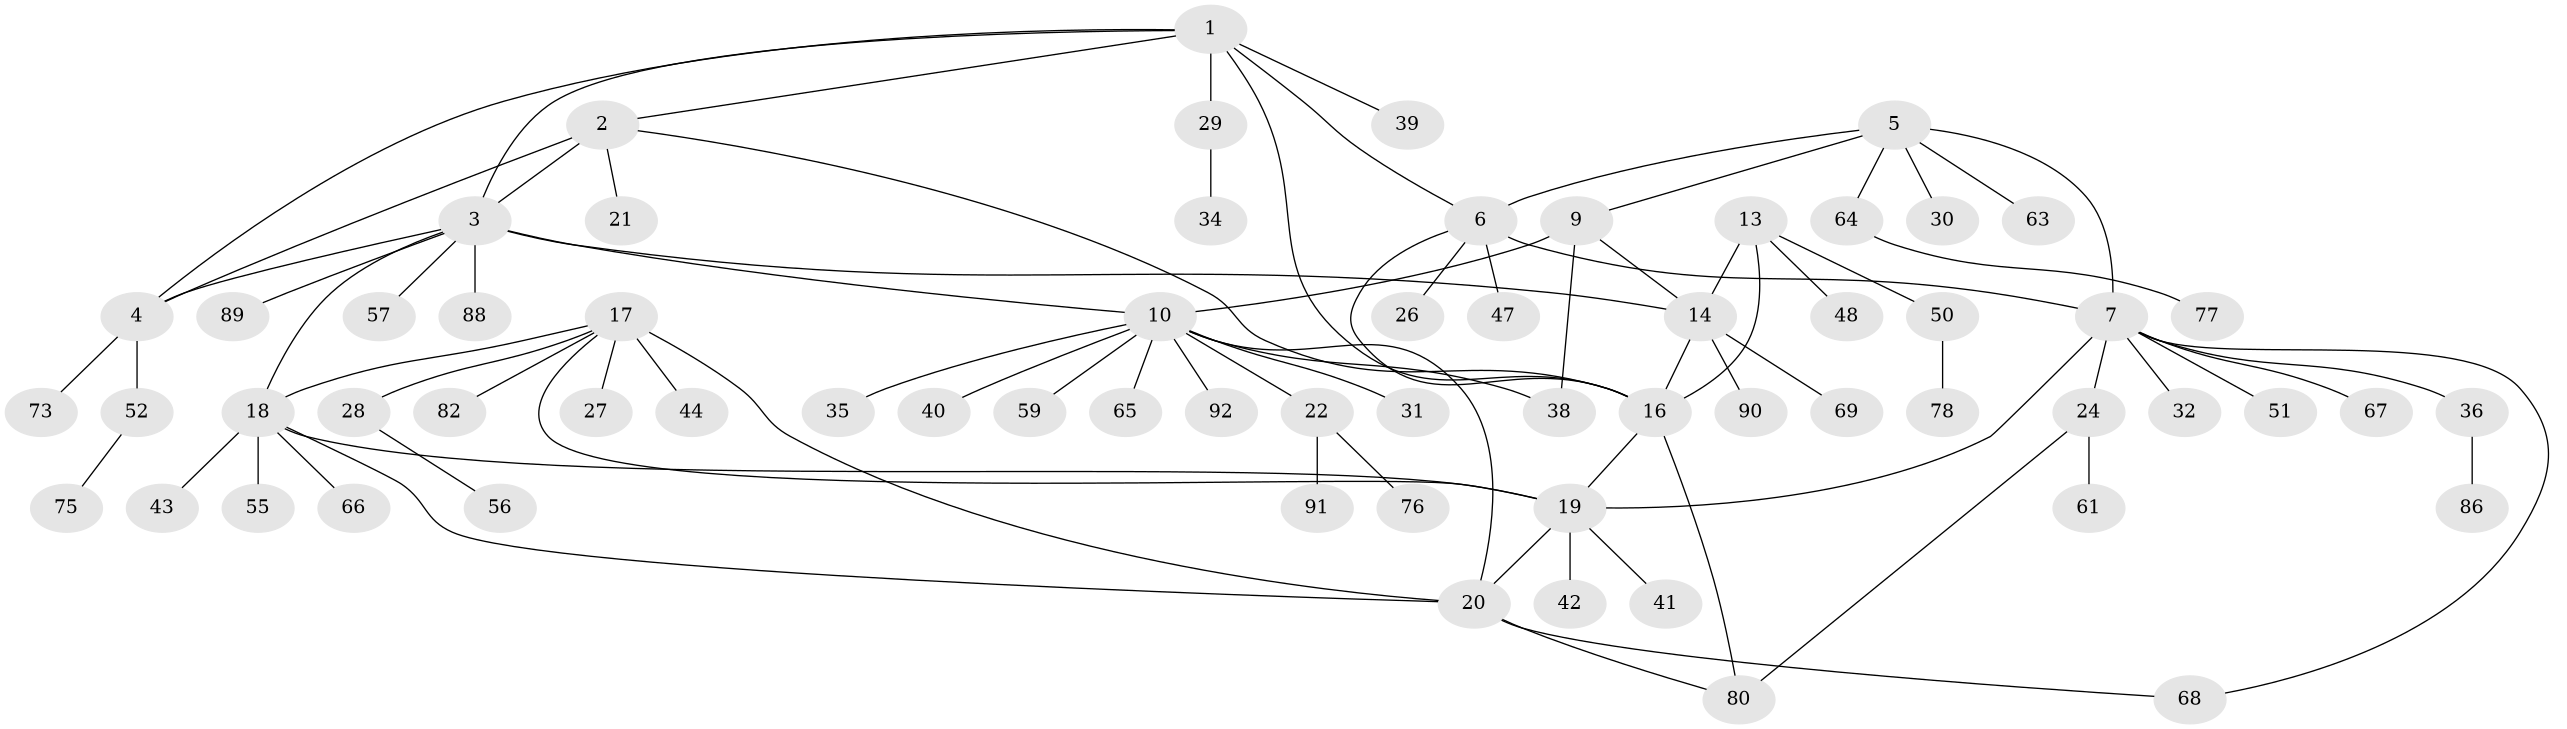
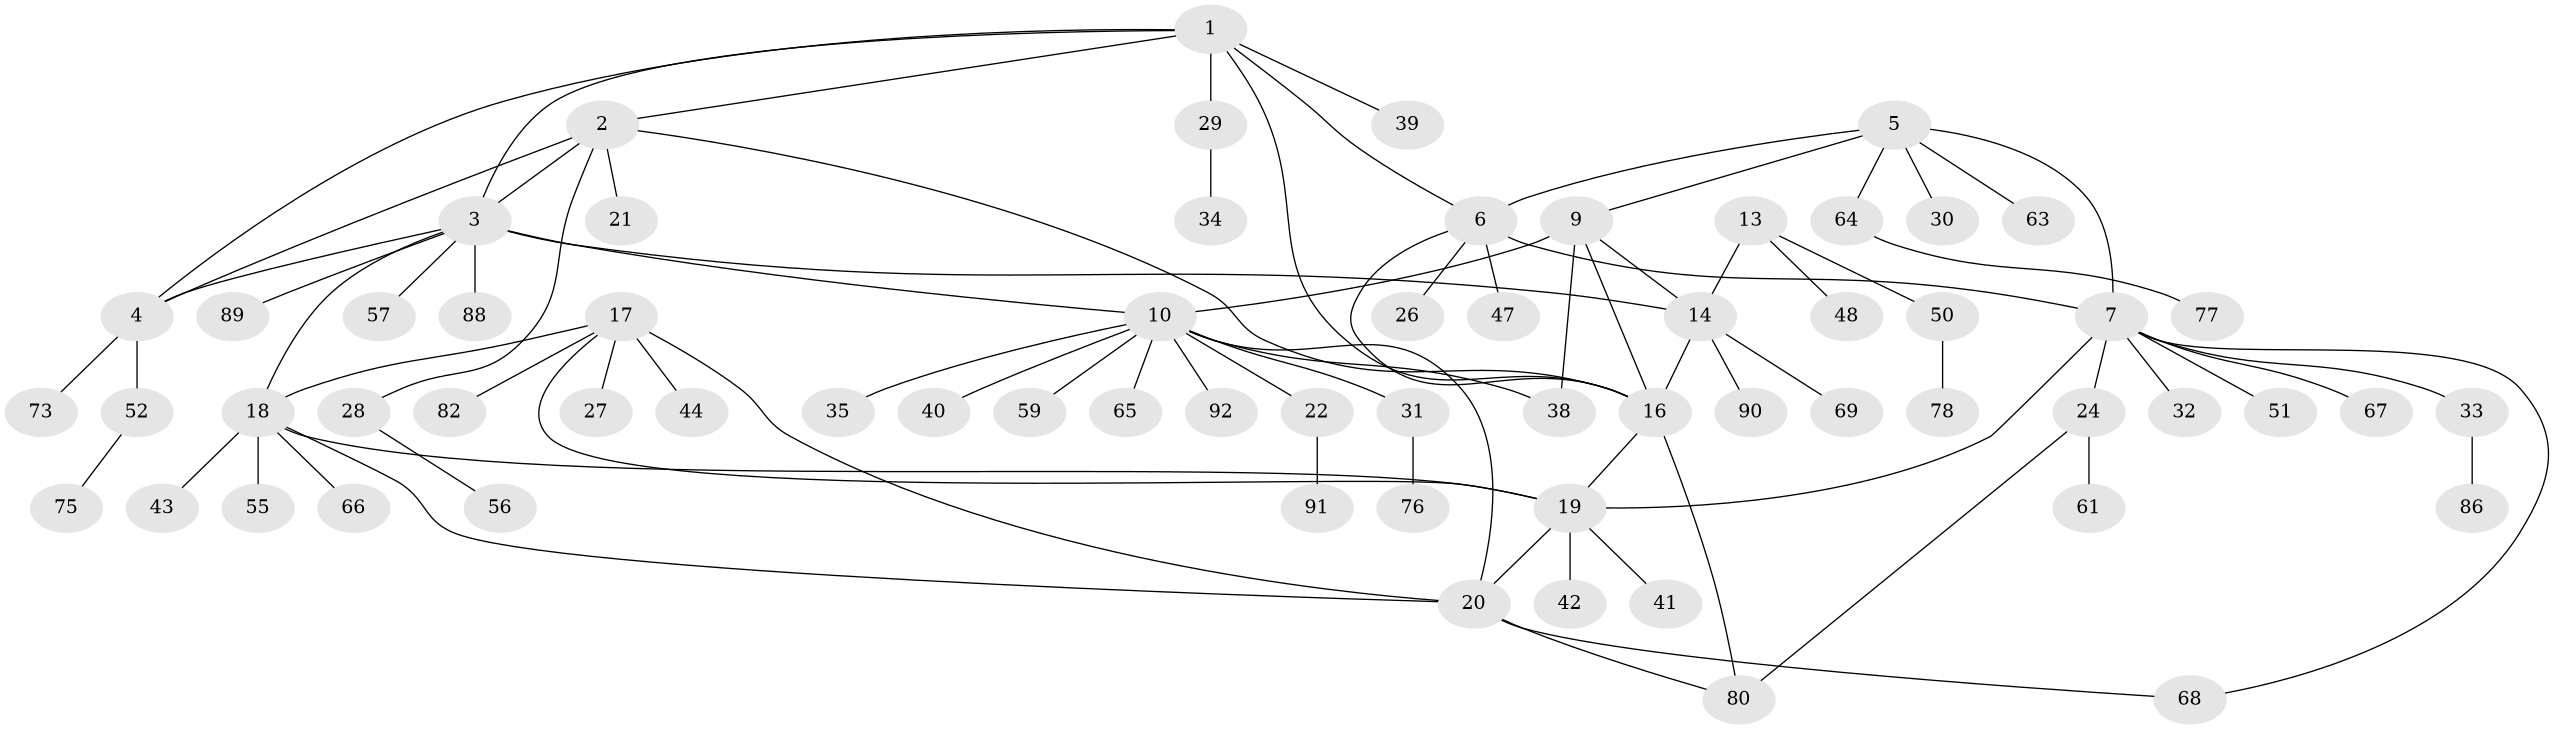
edge "13" -- "16": now "9" -- "16"
edge "17" -- "28": now "2" -- "28"
node "36": label "36" -> "33"
edge "22" -- "76": now "31" -- "76"
